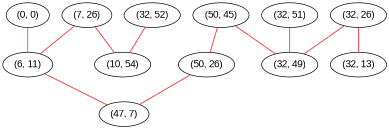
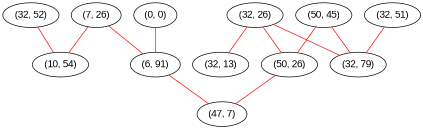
edge "(32, 26)" -- "(50, 26)": added
node "(6, 11)": label "(6, 11)" -> "(6, 91)"
node "(32, 49)": label "(32, 49)" -> "(32, 79)"
